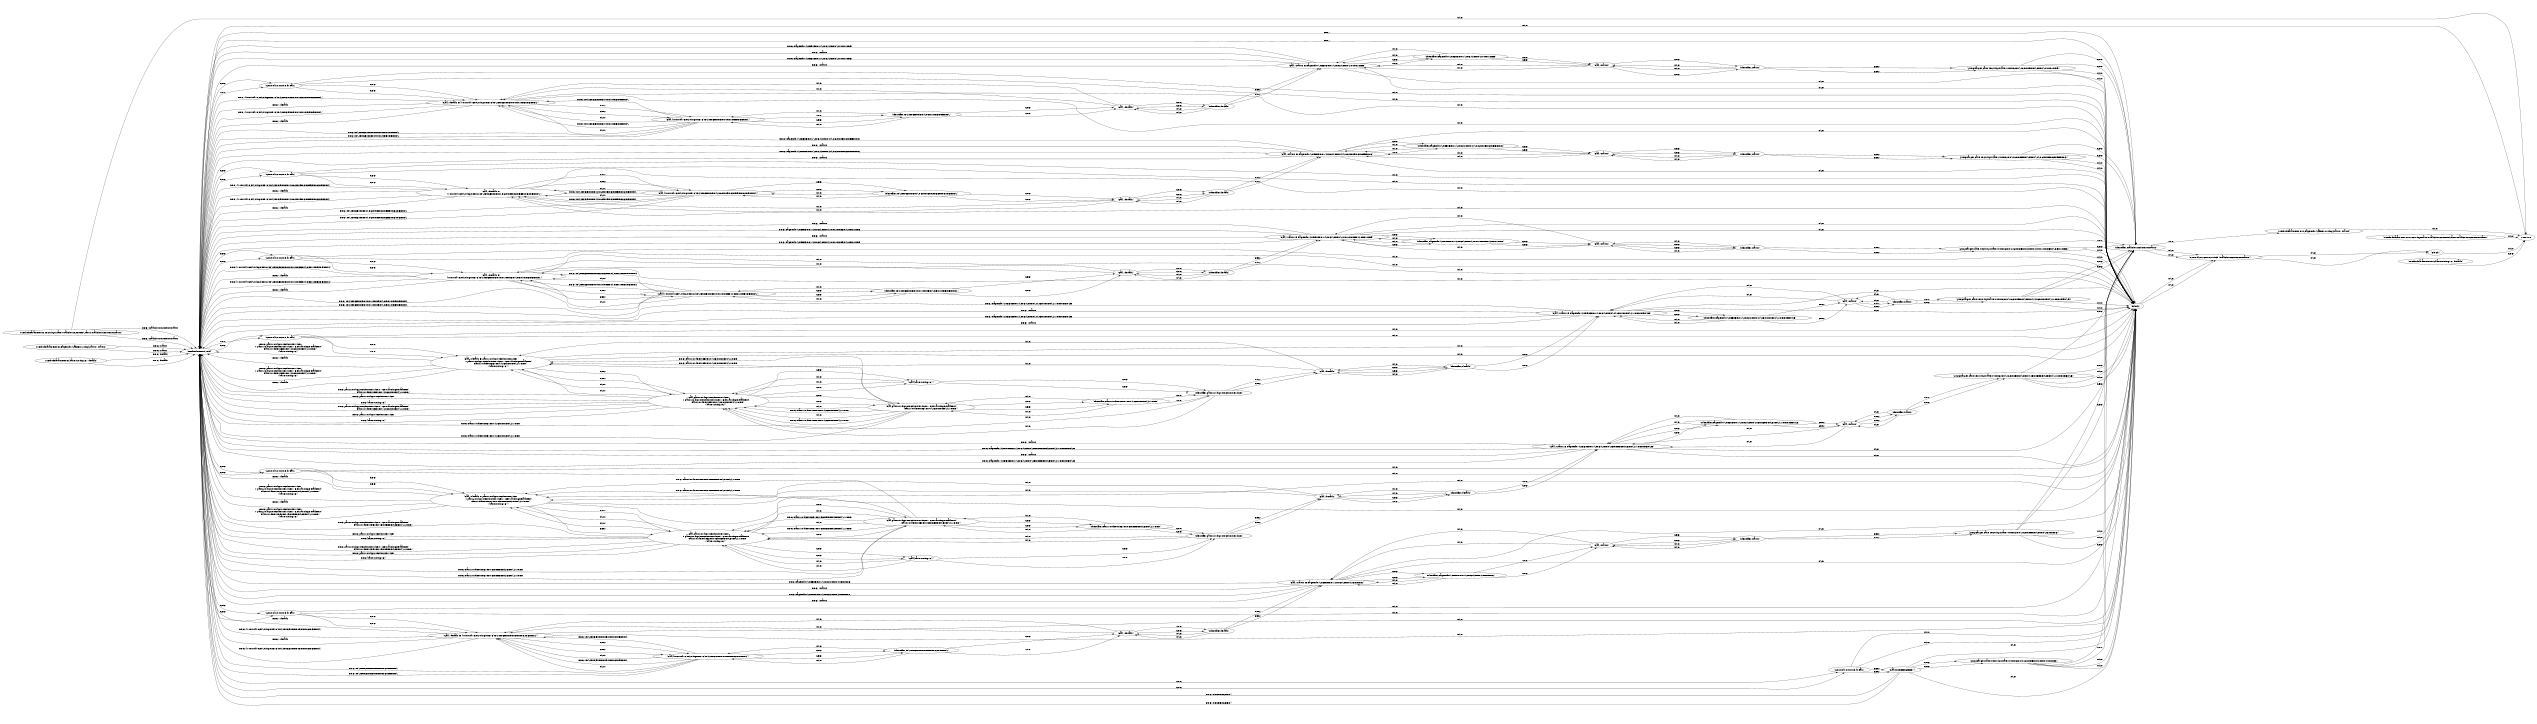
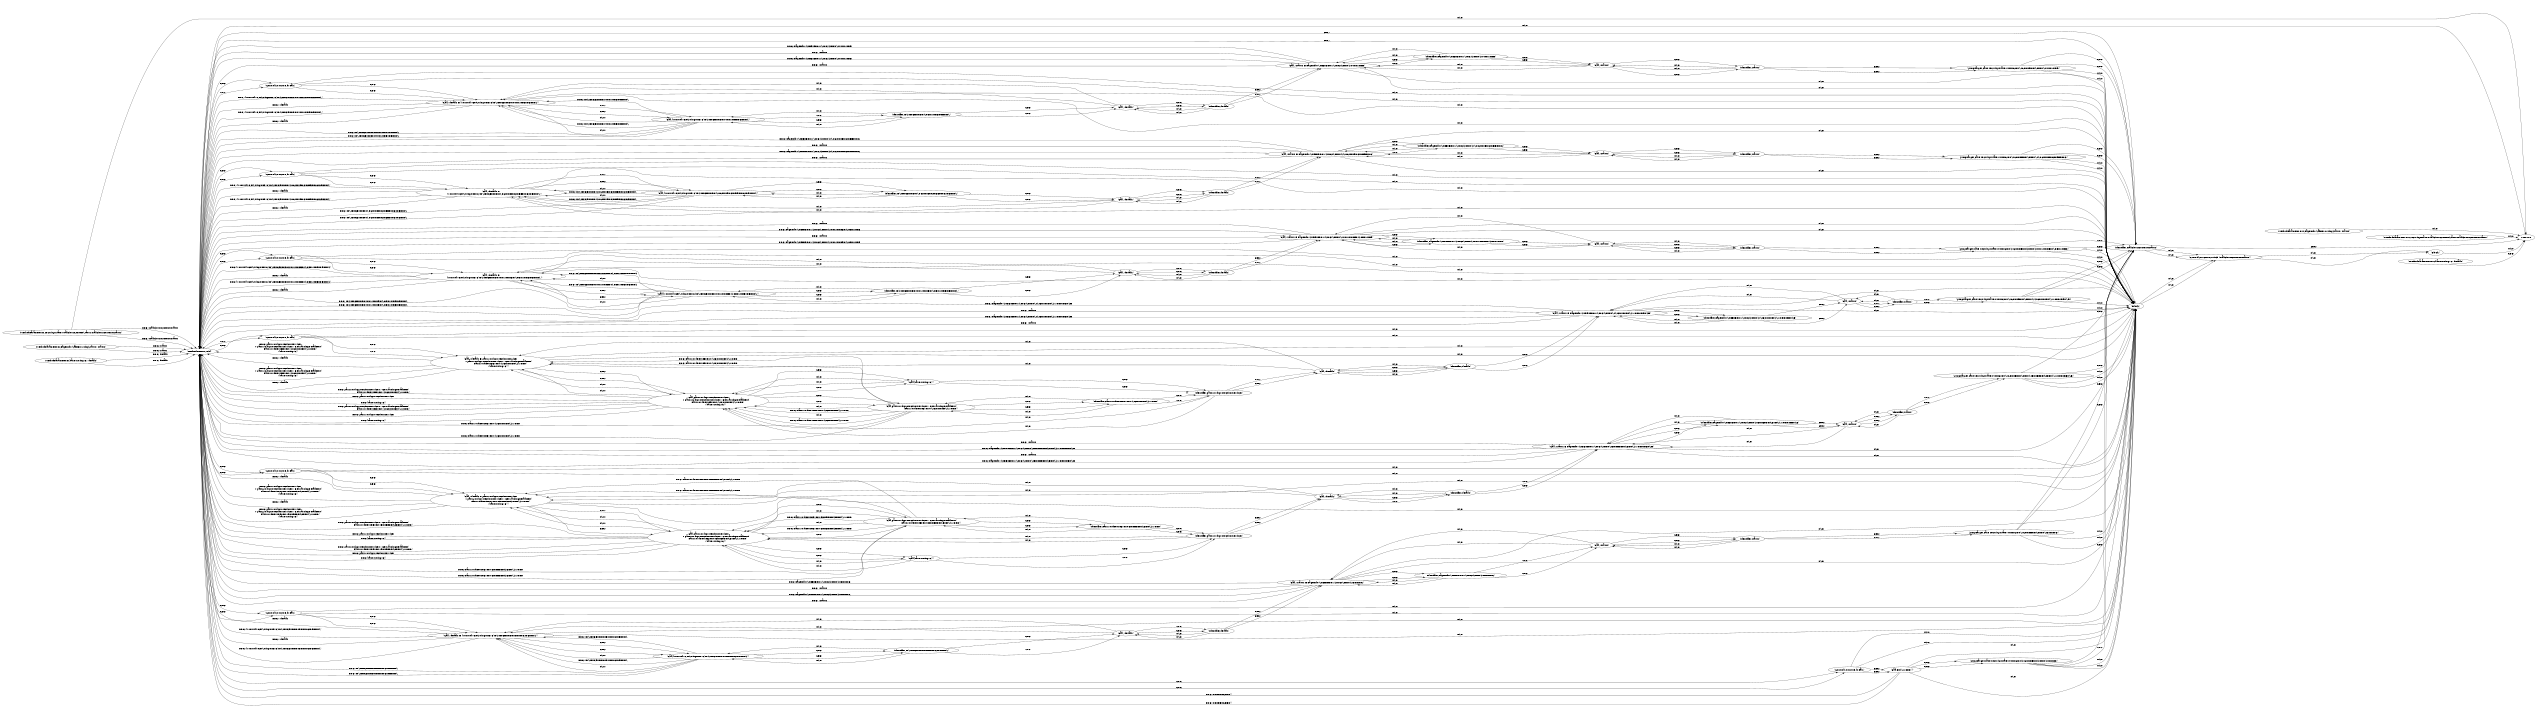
edge "(Identifier,malicious_content_status)" -> "(MethodParameterOut,PageInfo::SafeBrowsingStatus* status)": now "(Identifier,malicious_content_status)" -> "1000100"
node "(Call,NOTREACHED())": label "(Call,NOTREACHED())" -> "(Call,PASSWORD())"
